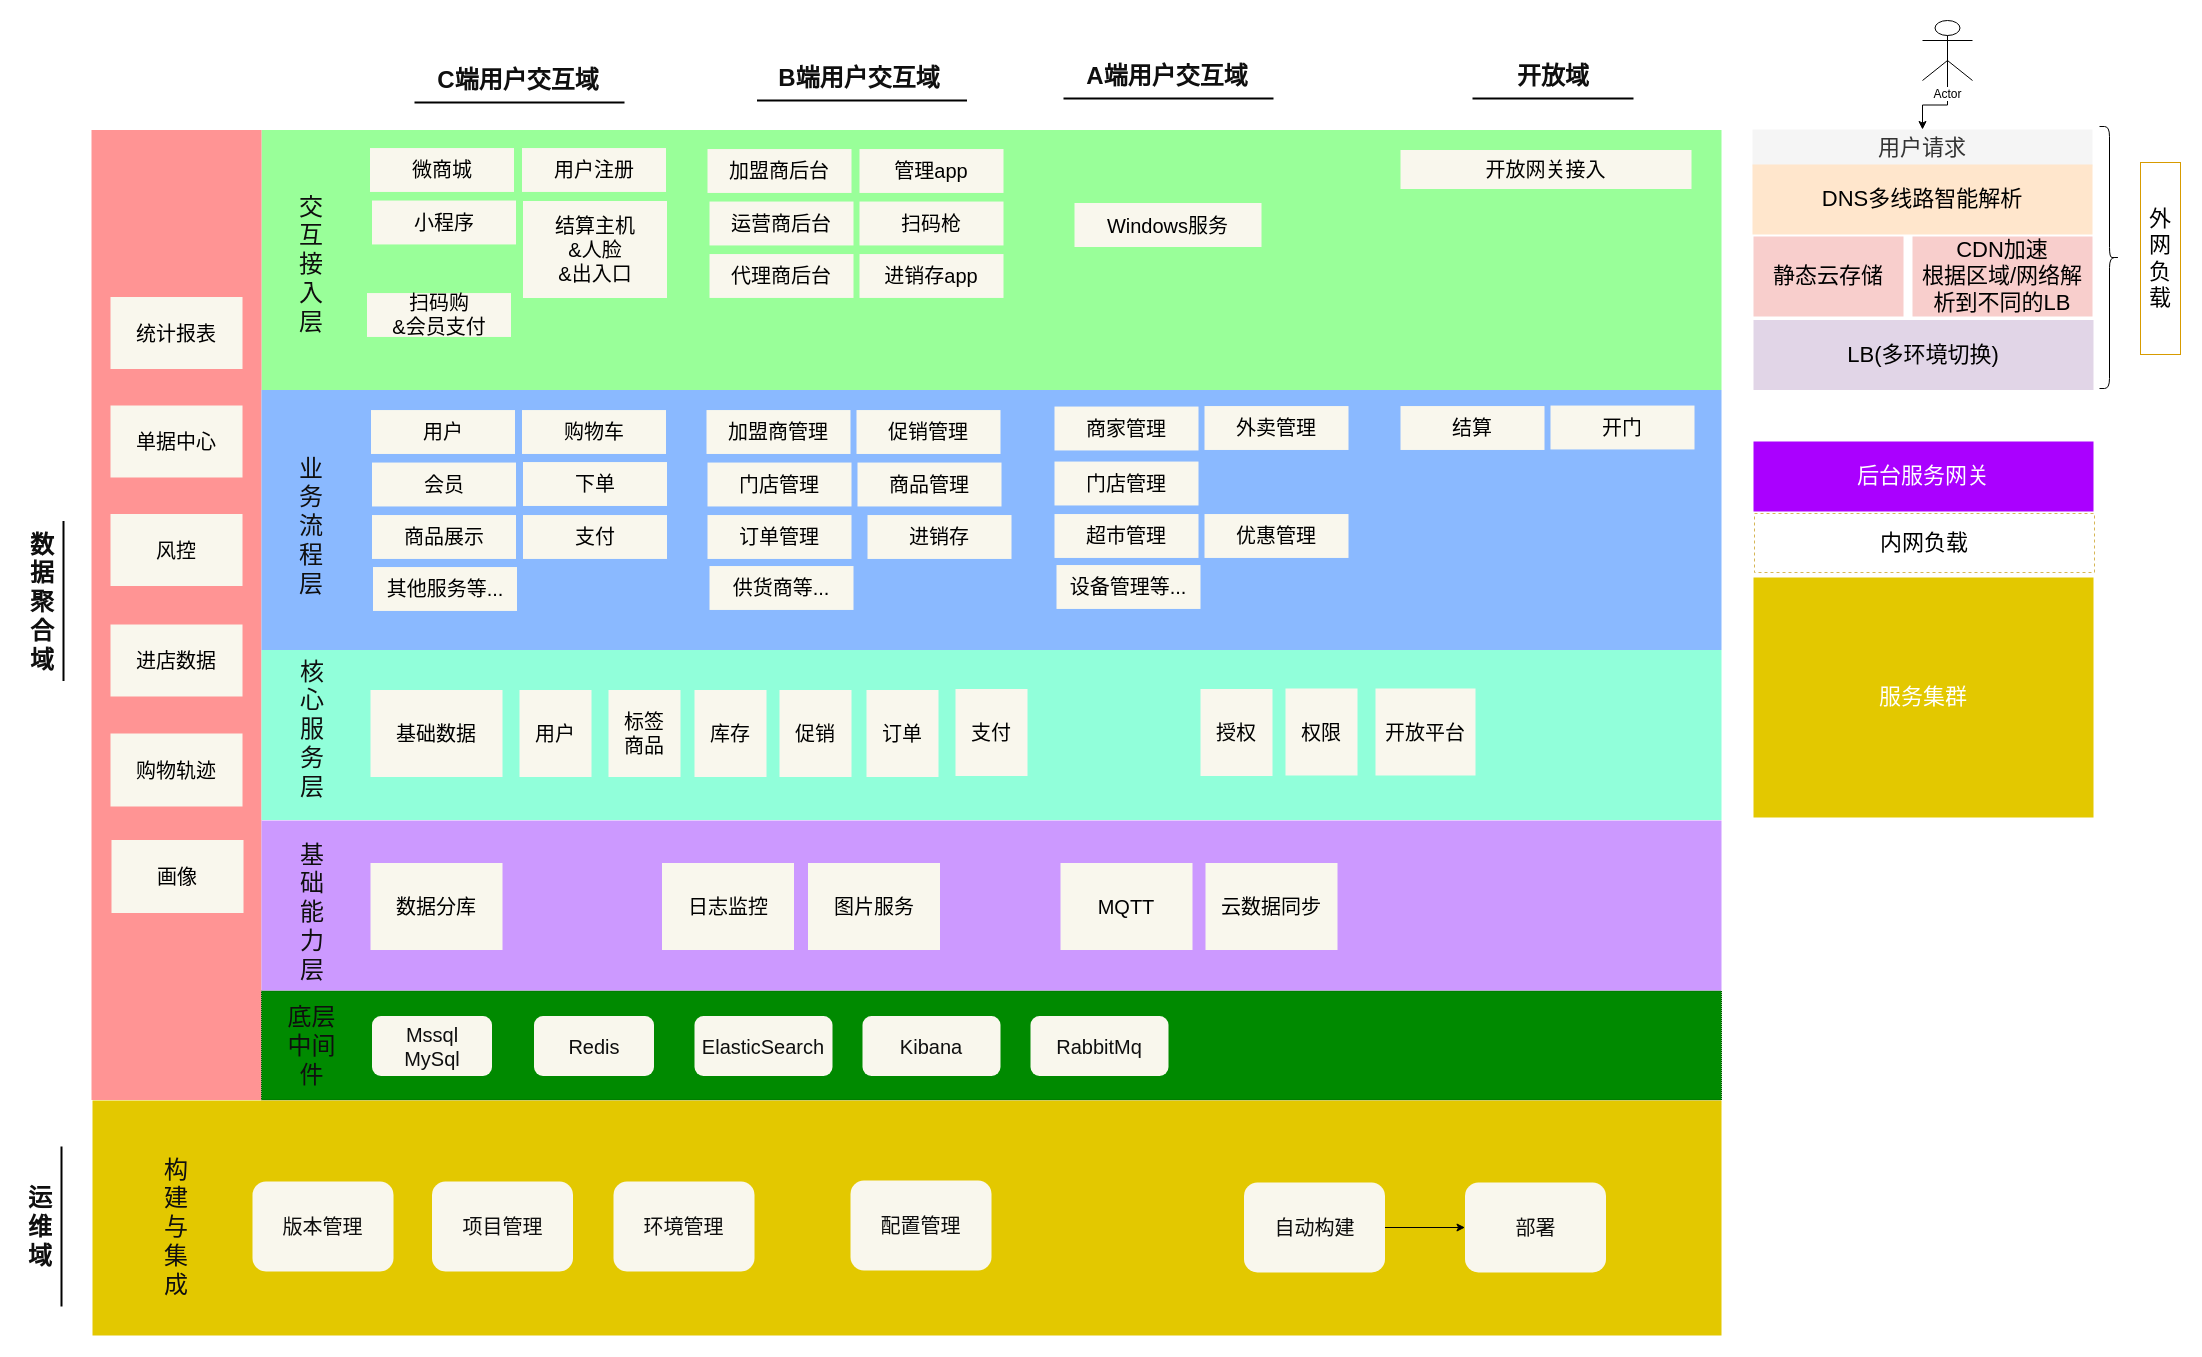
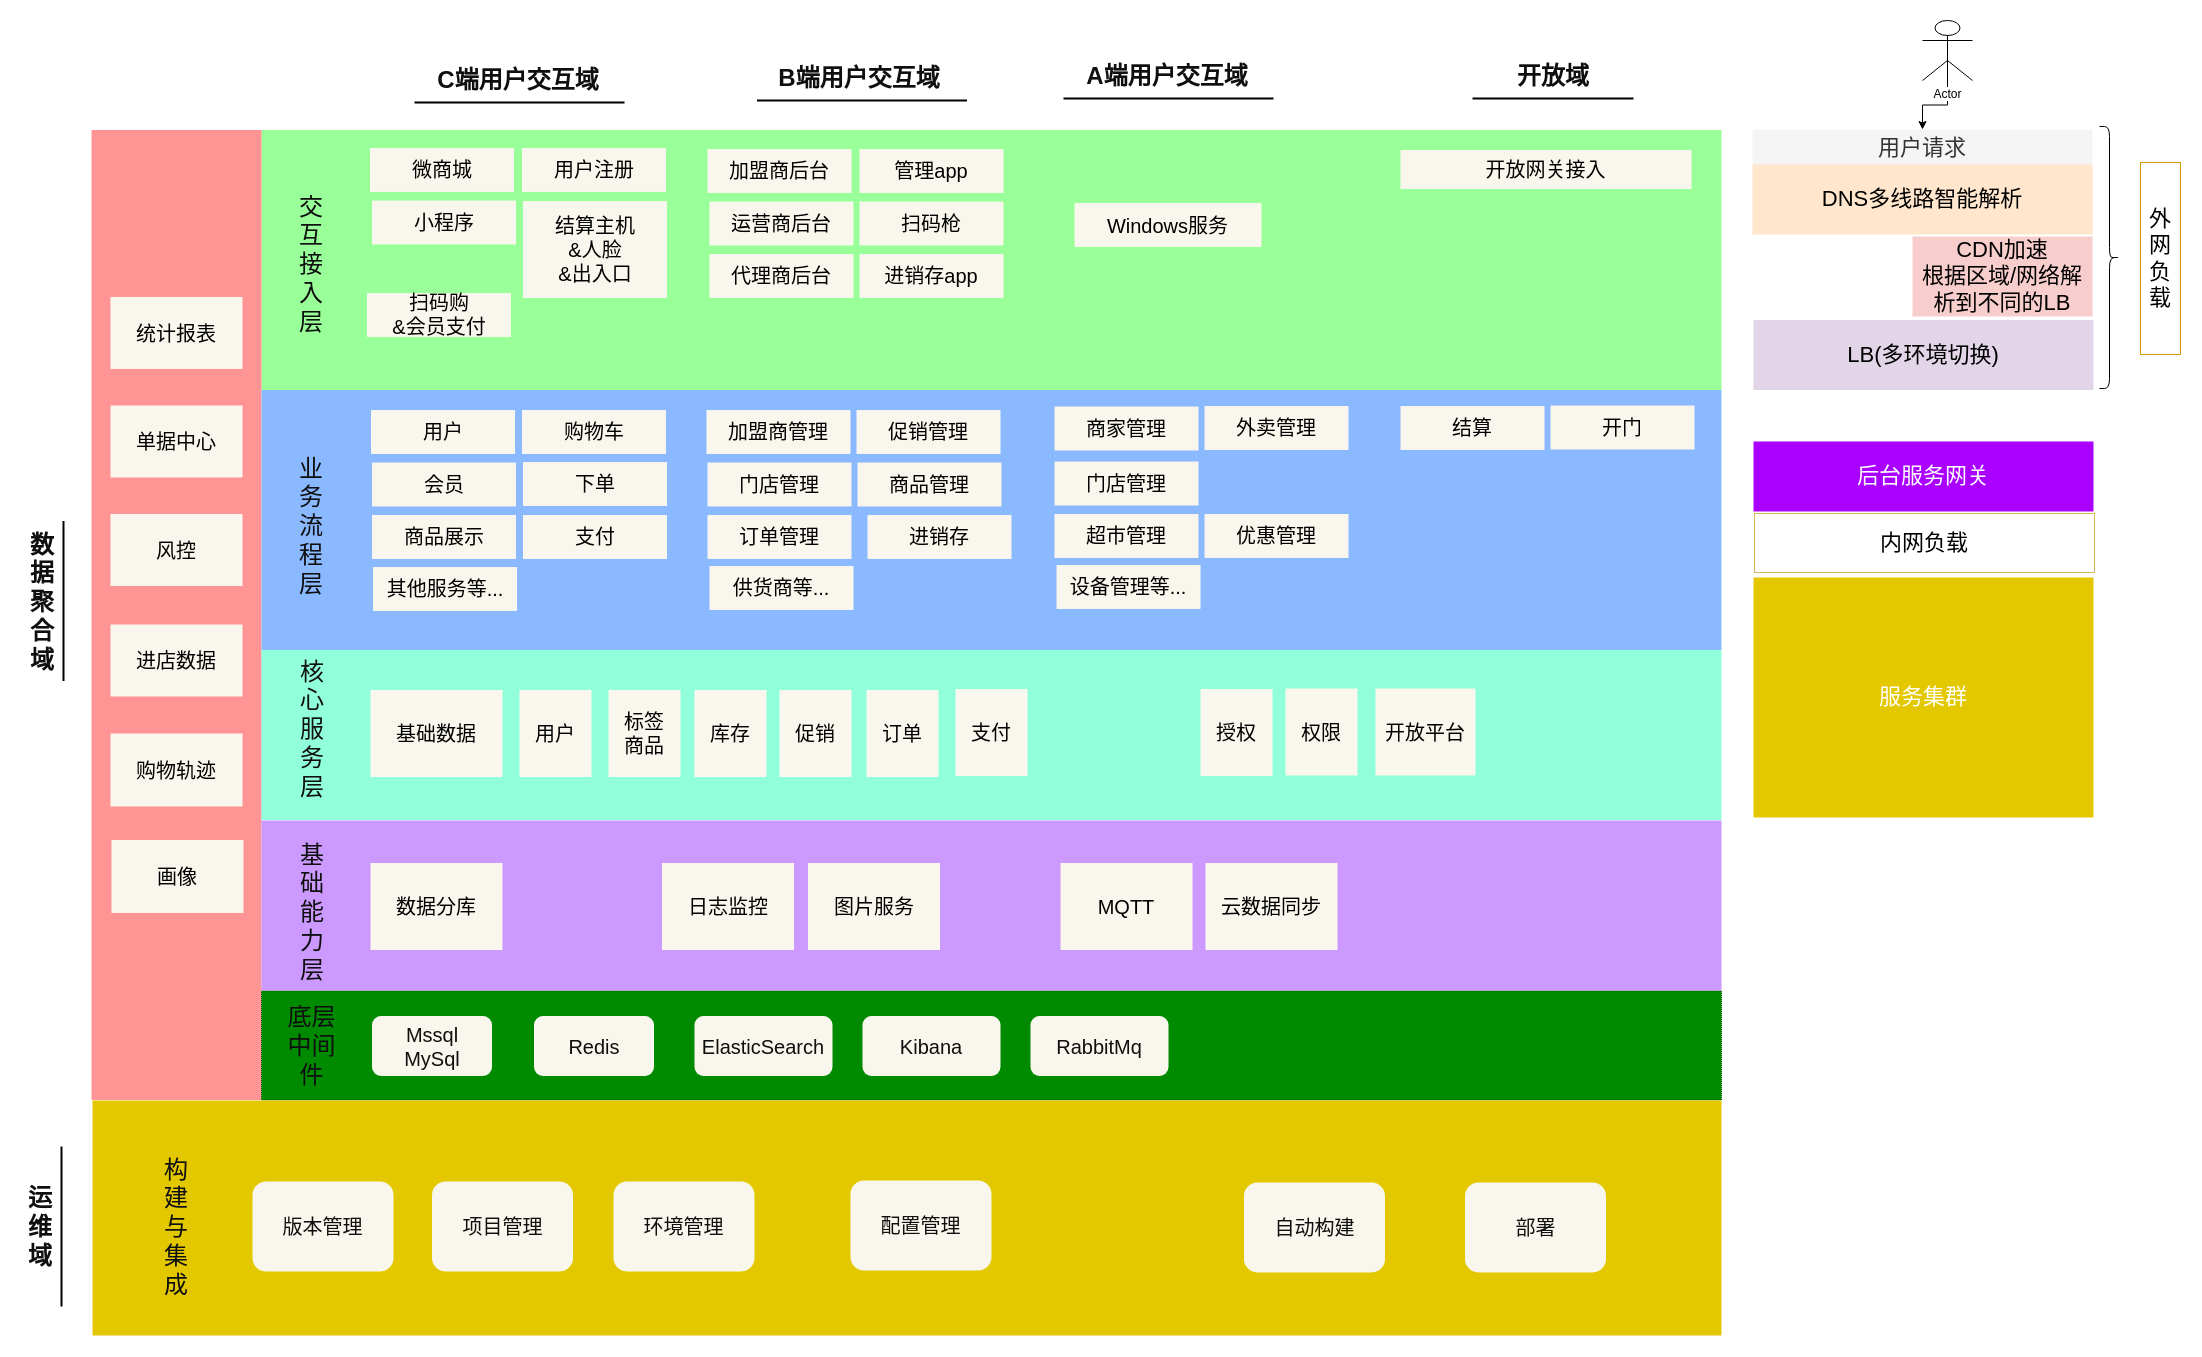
node "静态云存储": removed
node "内网负载": style dashed -> solid
edge "自动构建" -> "部署": removed
